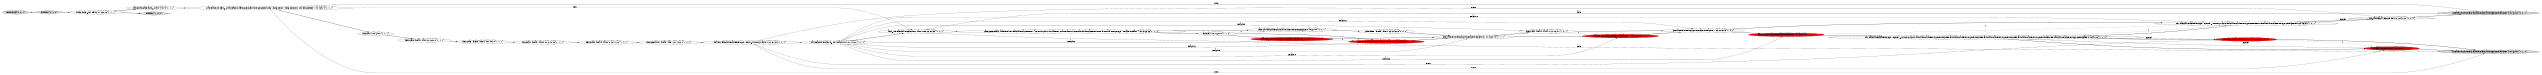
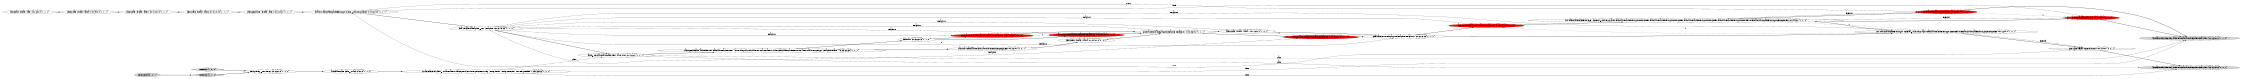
edge "Timing timing = new Timing()@@@3@@@['1', '1', '1']" -> "testIssue27['1', '0', '0']": reversed
node "client.start()@@@6@@@['1', '1', '1']": removed
